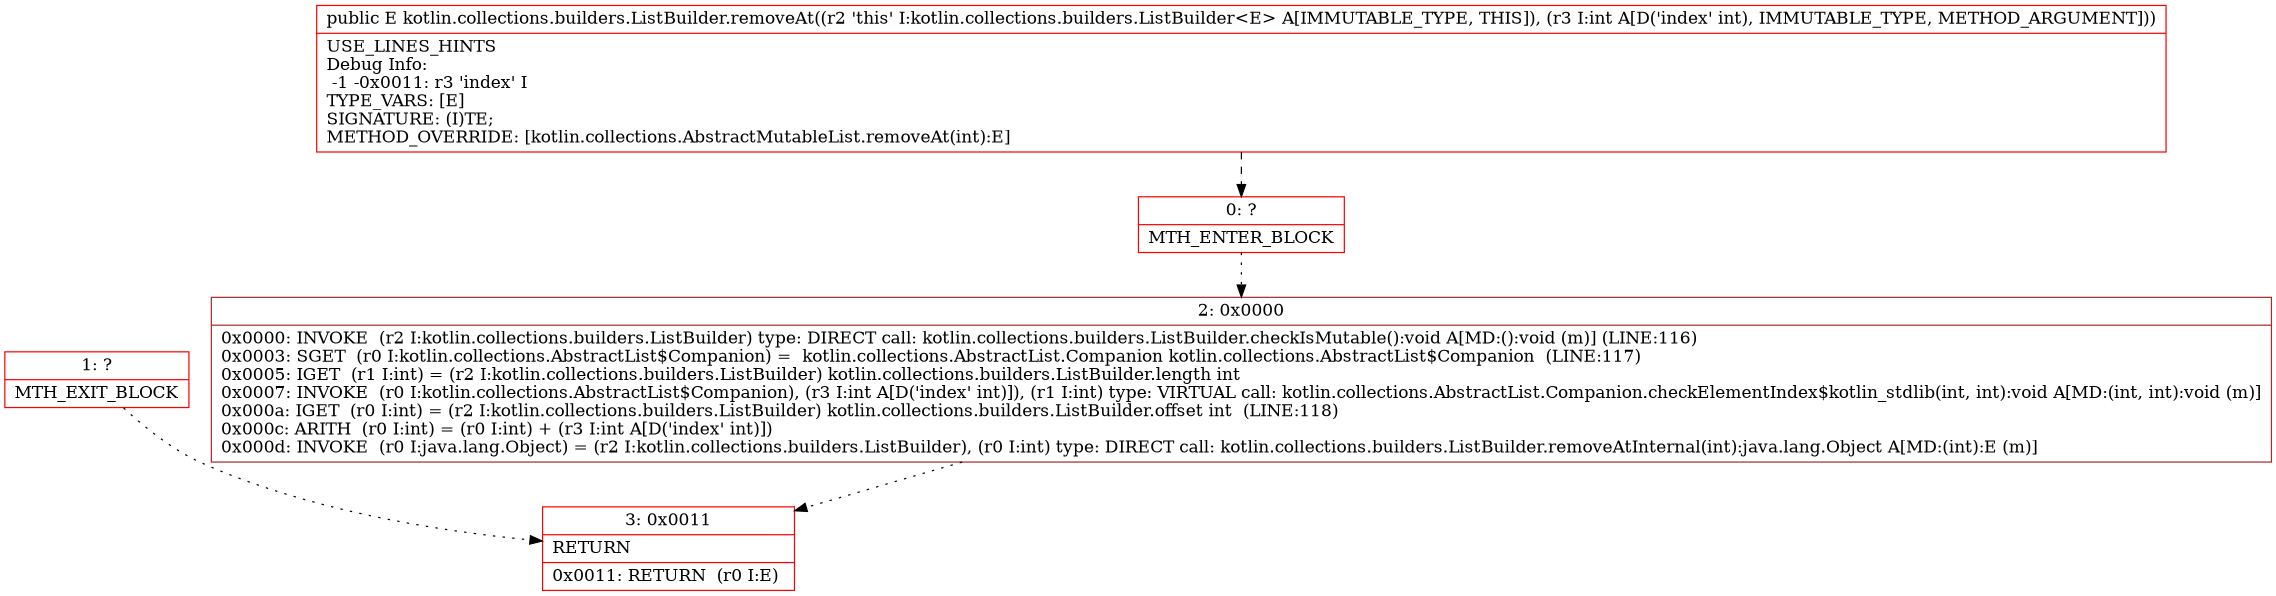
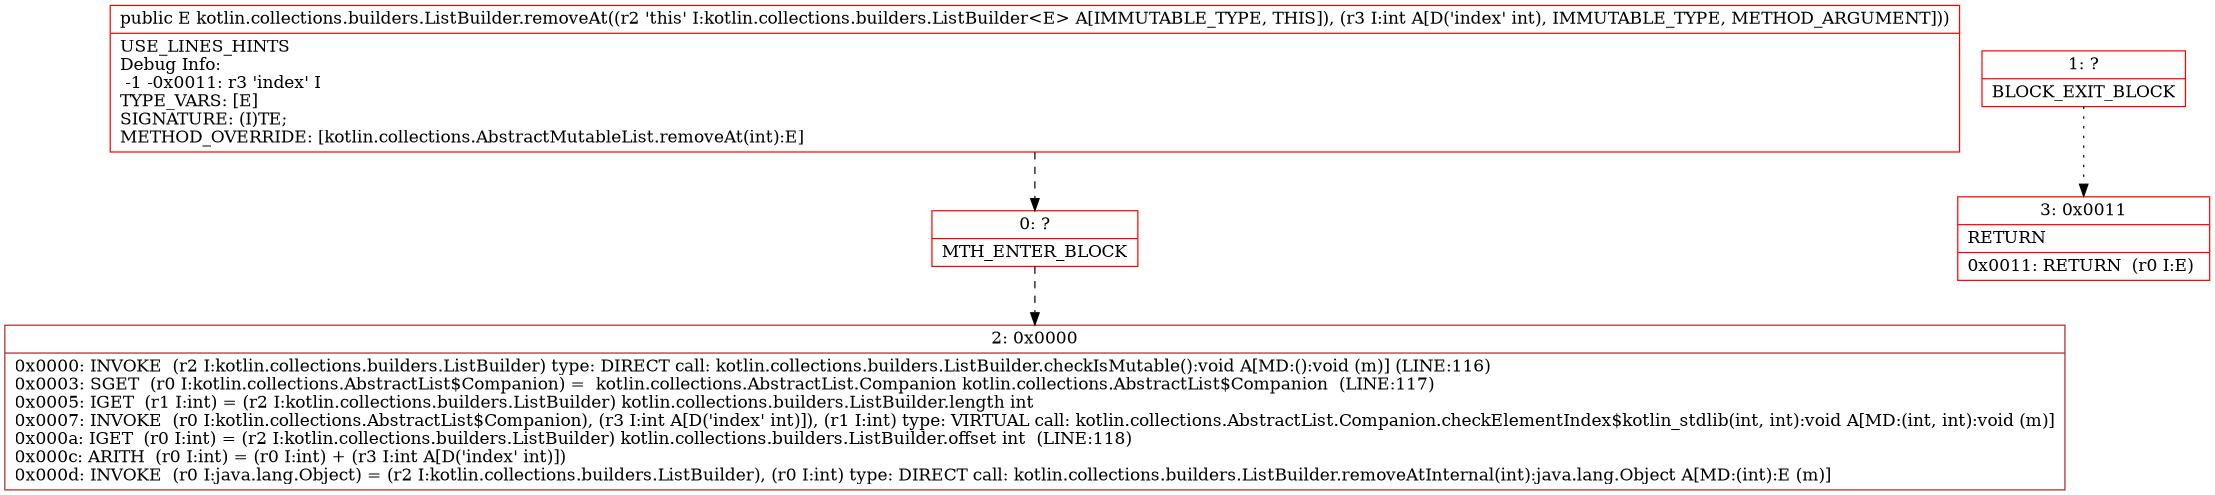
edge "0: ?" -> "2: 0x0000": style dotted -> dashed
node "1: ?": text "MTH_EXIT_BLOCK" -> "BLOCK_EXIT_BLOCK"
edge "2: 0x0000" -> "3: 0x0011": removed
